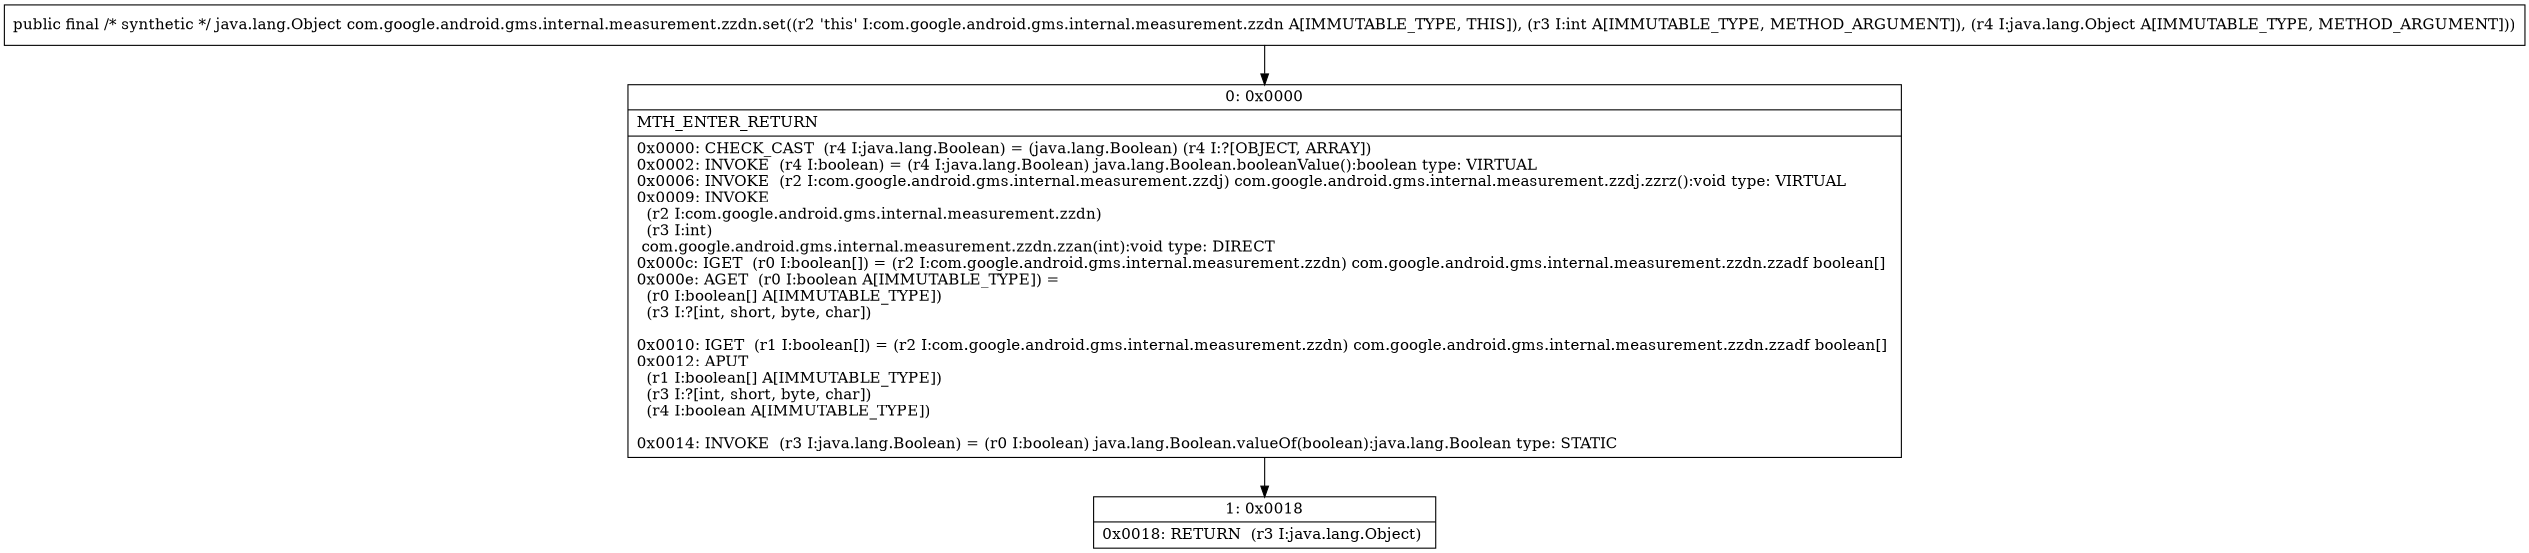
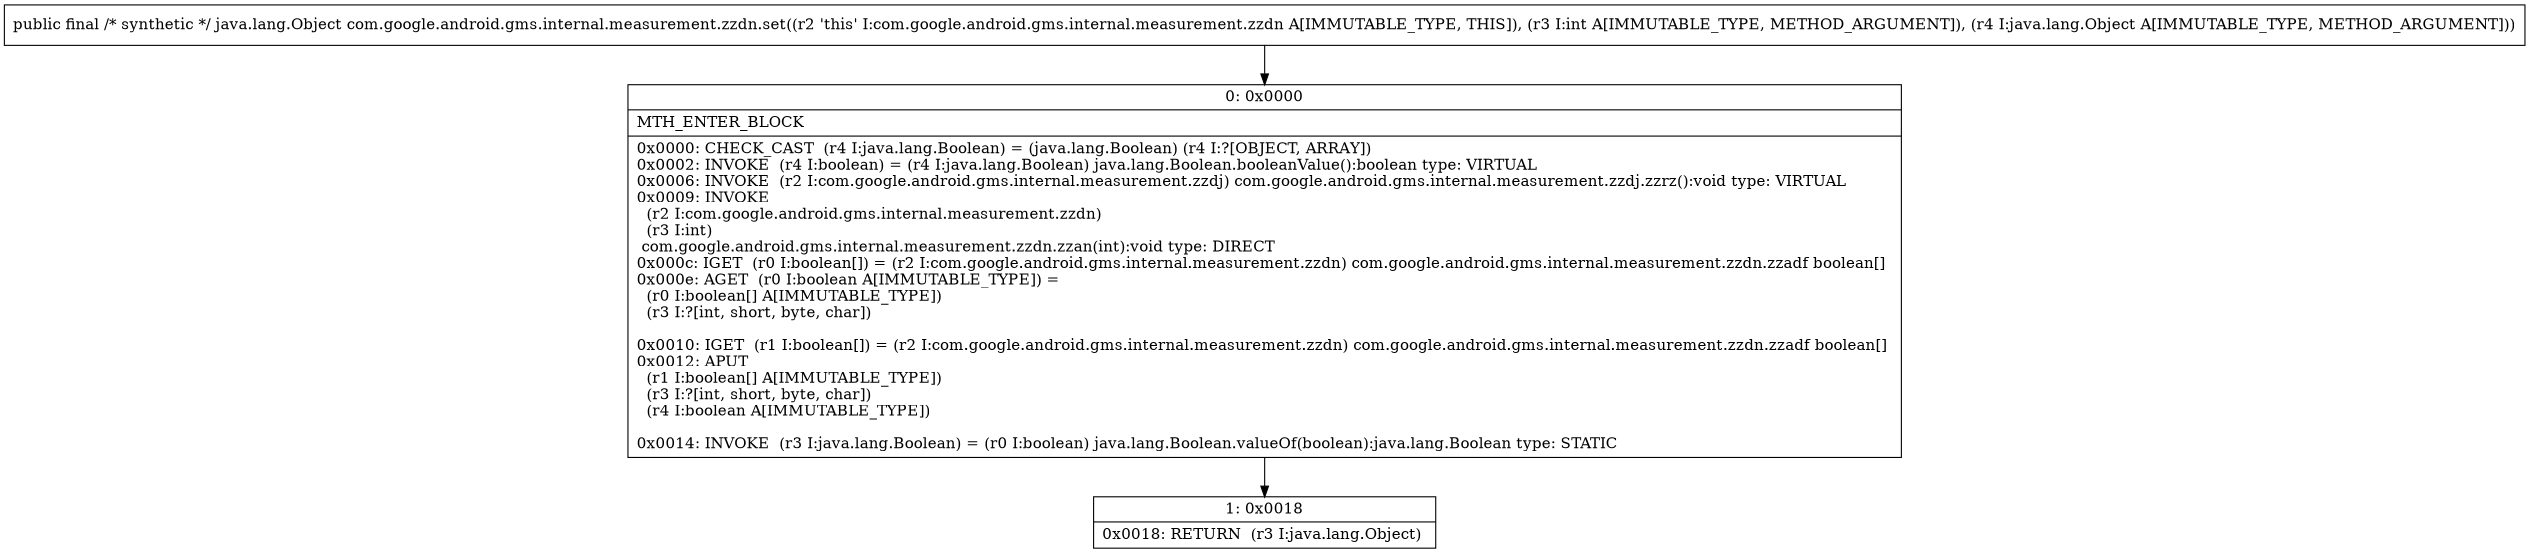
node "0: 0x0000": text "MTH_ENTER_RETURN" -> "MTH_ENTER_BLOCK"
